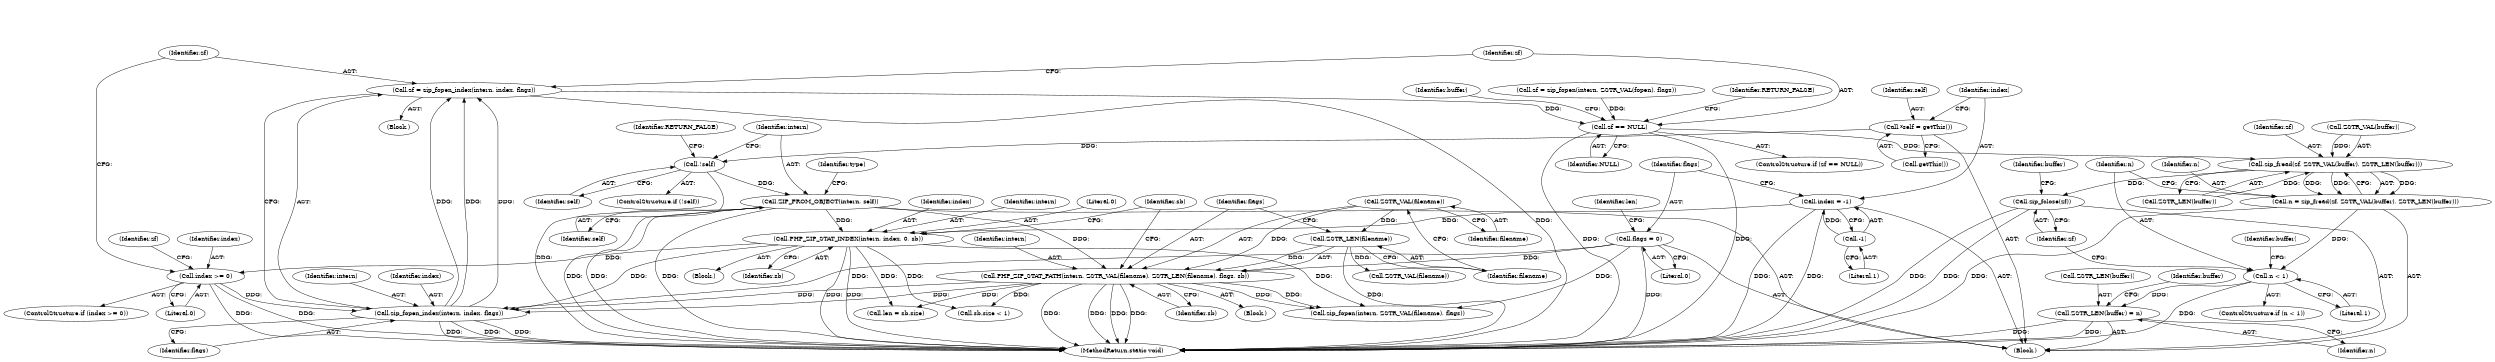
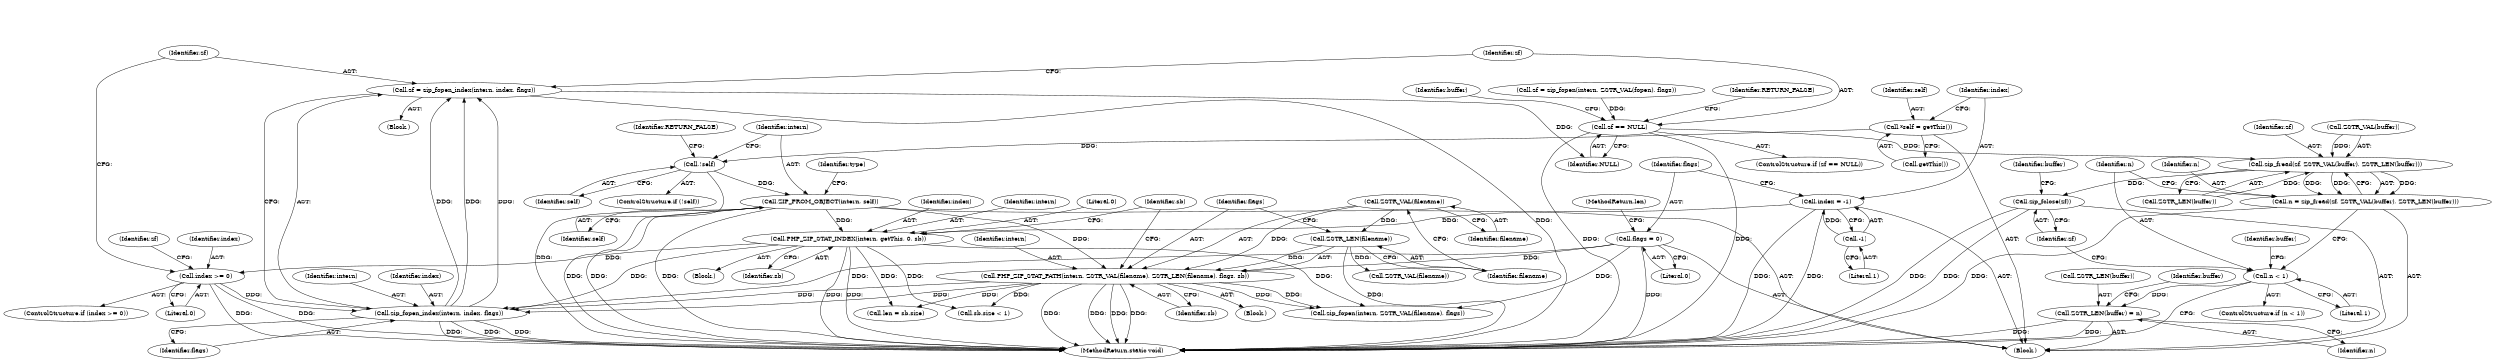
edge "(Call,zf = zip_fopen_index(intern, index, flags))" -> "(Call,zf == NULL)": now "(Call,zf = zip_fopen_index(intern, index, flags))" -> "(Identifier,NULL)"
node "(Identifier,len)": label "(Identifier,len)" -> "(MethodReturn,len)"
node "(Call,PHP_ZIP_STAT_INDEX(intern, index, 0, sb))": label "(Call,PHP_ZIP_STAT_INDEX(intern, index, 0, sb))" -> "(Call,PHP_ZIP_STAT_INDEX(intern, getThis, 0, sb))"
edge "(Call,n = zip_fread(zf, ZSTR_VAL(buffer), ZSTR_LEN(buffer)))" -> "(Call,n < 1)": label "DDG: " -> "CFG: "
edge "(Call,n < 1)" -> "(MethodReturn,static void)": label "DDG: " -> "CFG: "
